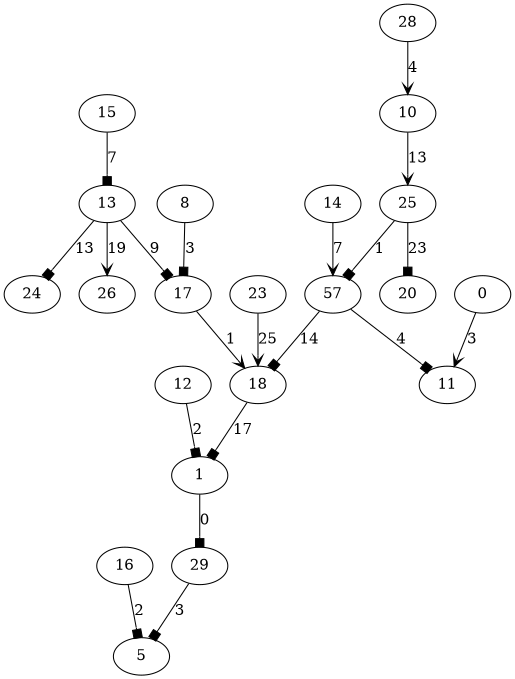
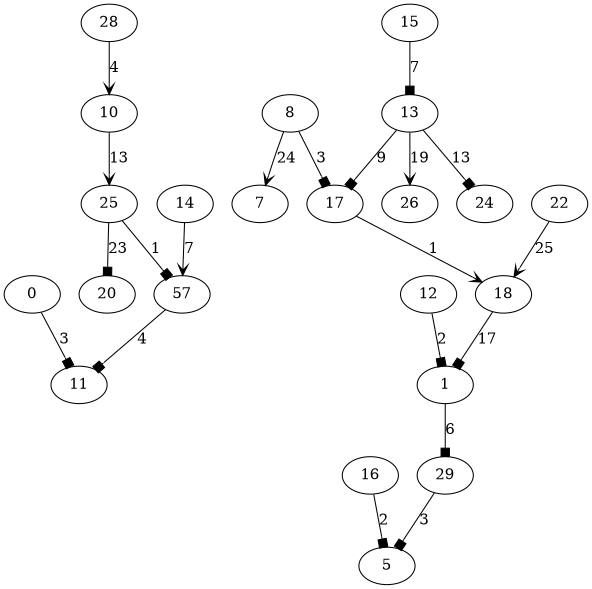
node "7": added
node "23": label "23" -> "22"
edge "0" -> "11": arrowhead vee -> box
edge "57" -> "18": removed, label "14"
edge "1" -> "29": label "0" -> "6"
